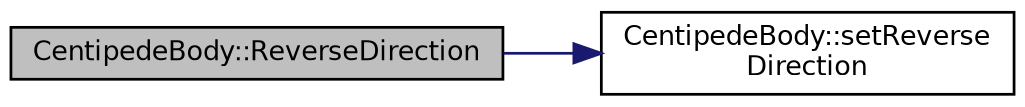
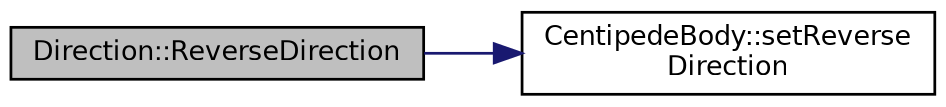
node "CentipedeBody::ReverseDirection": label "CentipedeBody::ReverseDirection" -> "Direction::ReverseDirection"
